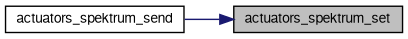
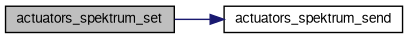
edge "actuators_spektrum_send" -> "actuators_spektrum_set": reversed
